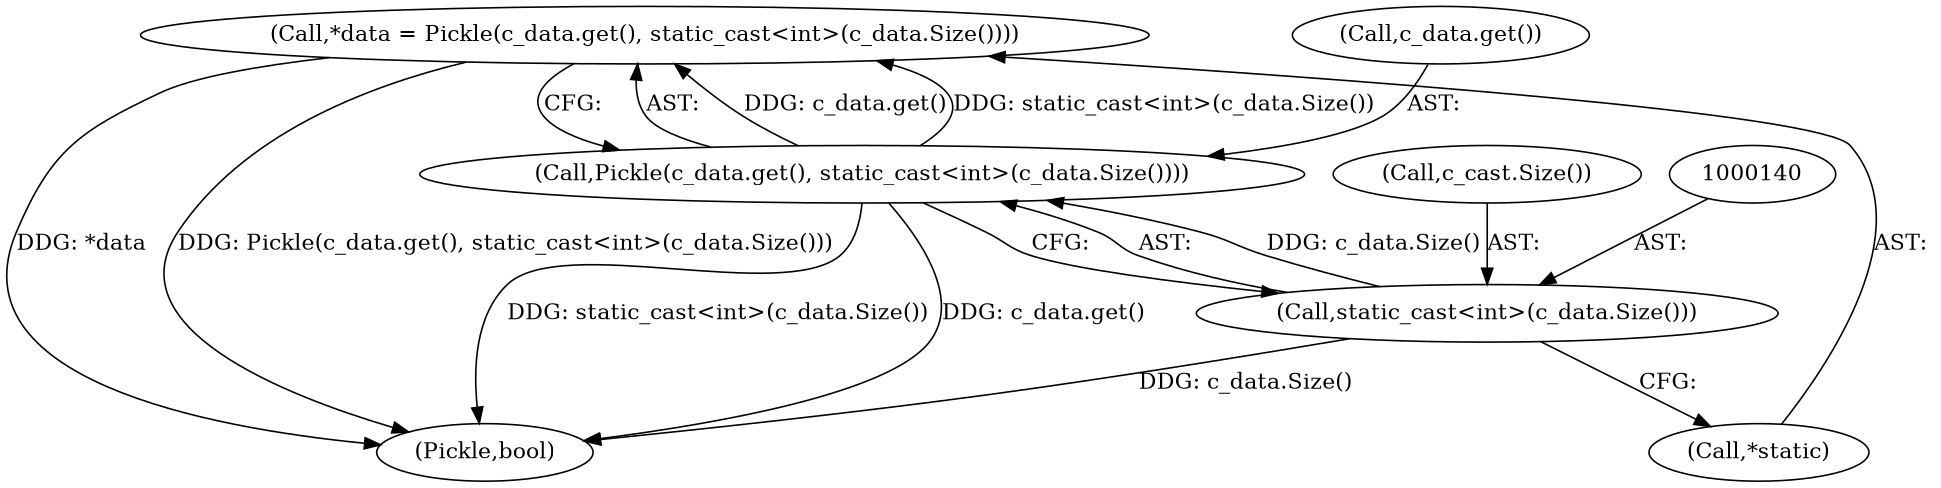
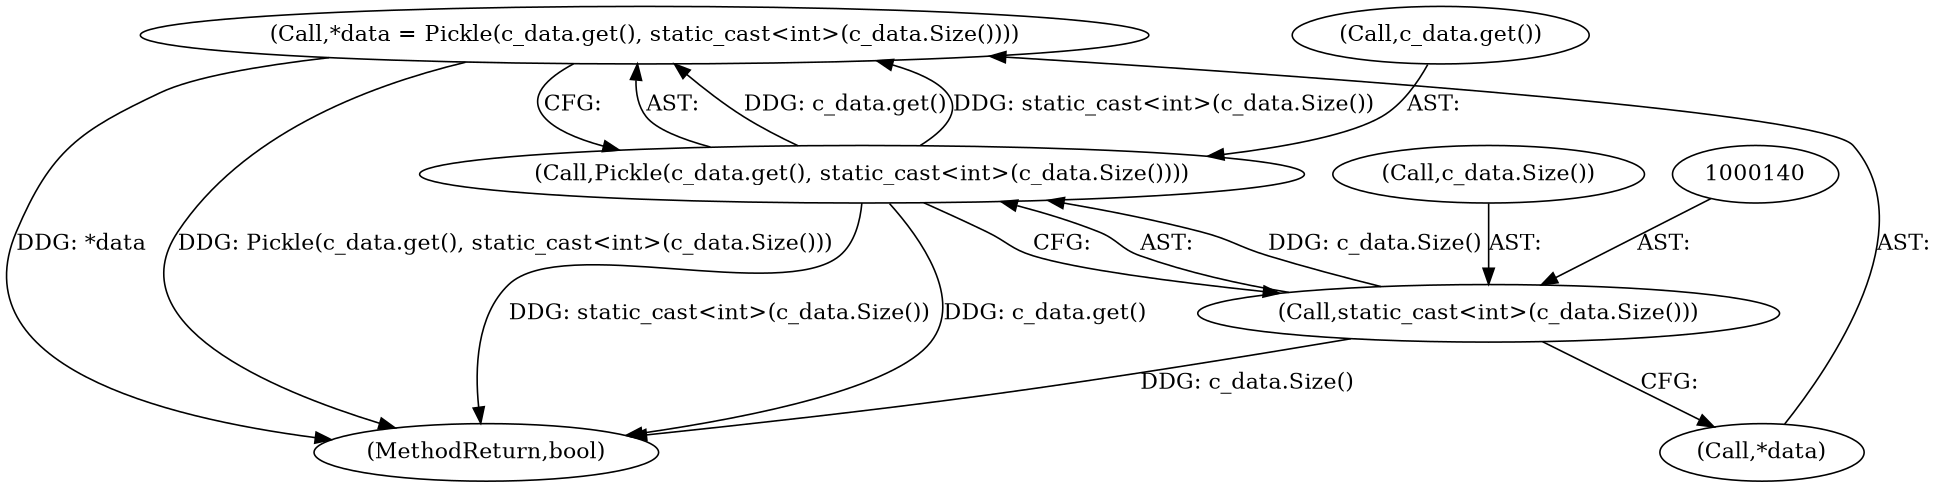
node "(Call,c_cast.Size())": label "(Call,c_cast.Size())" -> "(Call,c_data.Size())"
node "(Pickle,bool)": label "(Pickle,bool)" -> "(MethodReturn,bool)"
node "(Call,*static)": label "(Call,*static)" -> "(Call,*data)"
